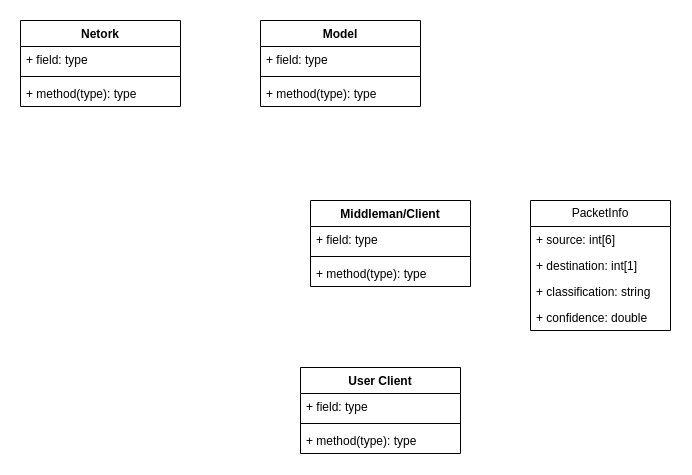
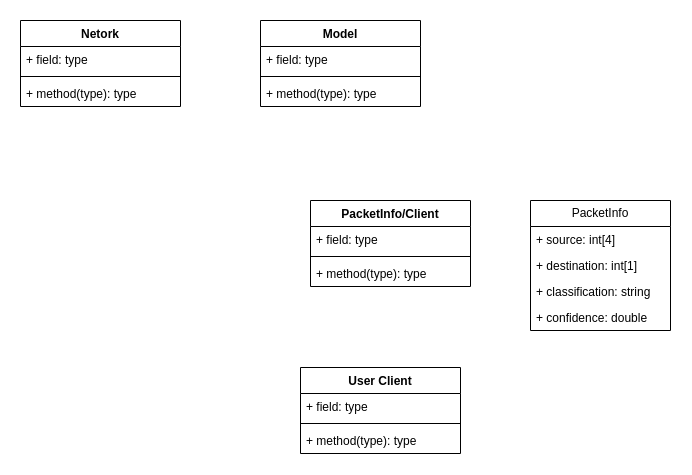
node "Middleman/Client": label "Middleman/Client" -> "PacketInfo/Client"
node "+ source: int[6]": label "+ source: int[6]" -> "+ source: int[4]"
